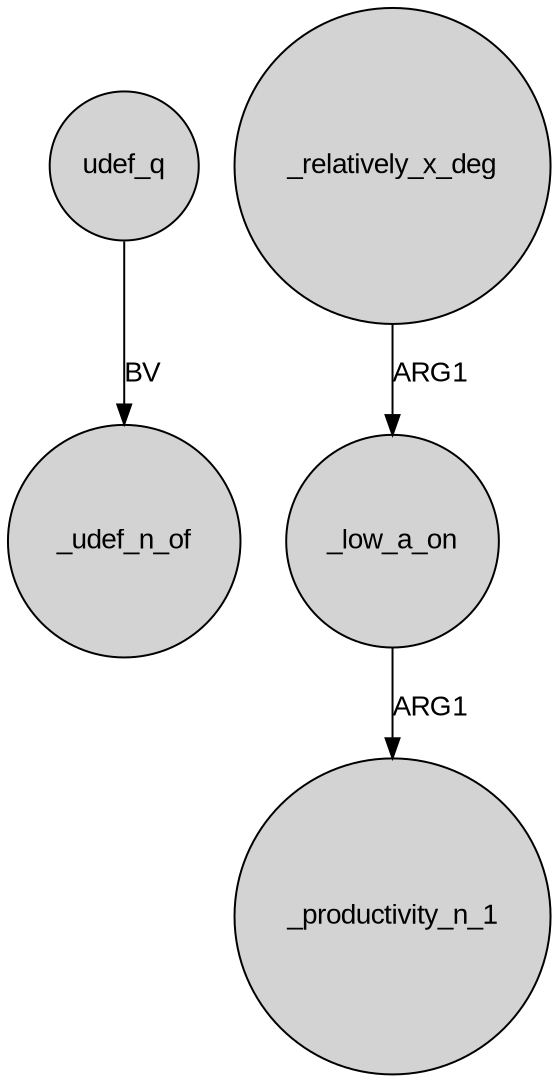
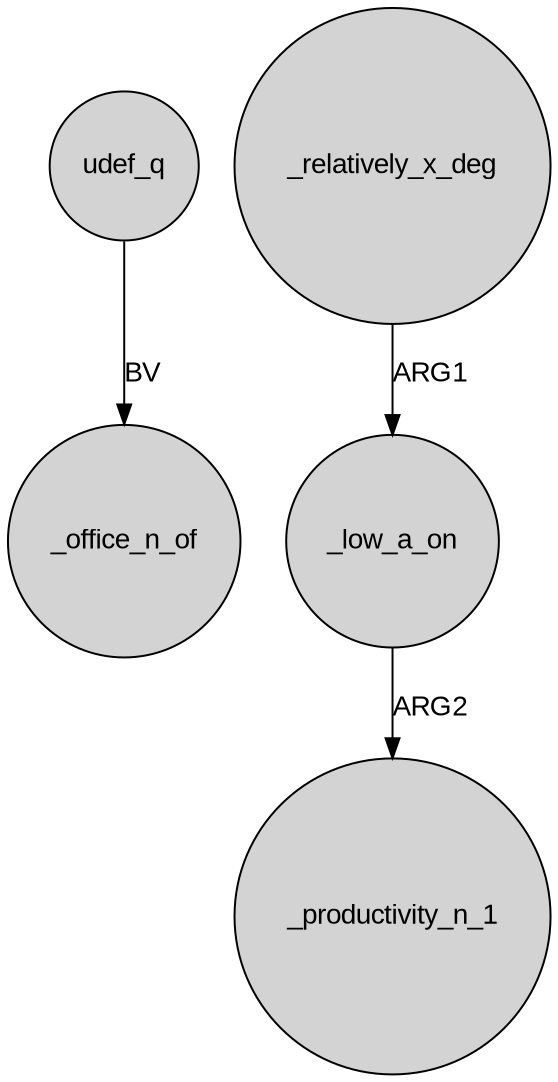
node "_udef_n_of": label "_udef_n_of" -> "_office_n_of"
edge "_low_a_on" -> "_productivity_n_1": label "ARG1" -> "ARG2"
